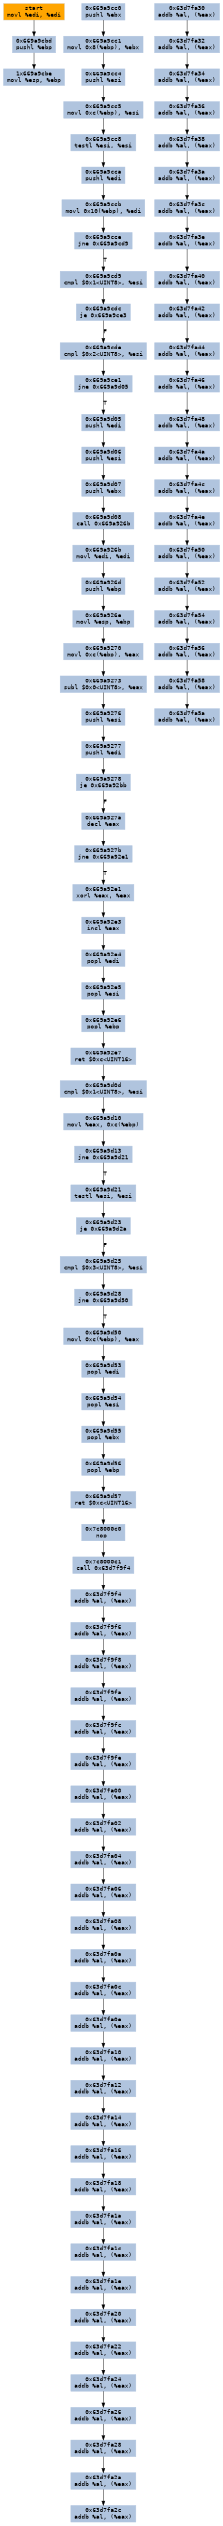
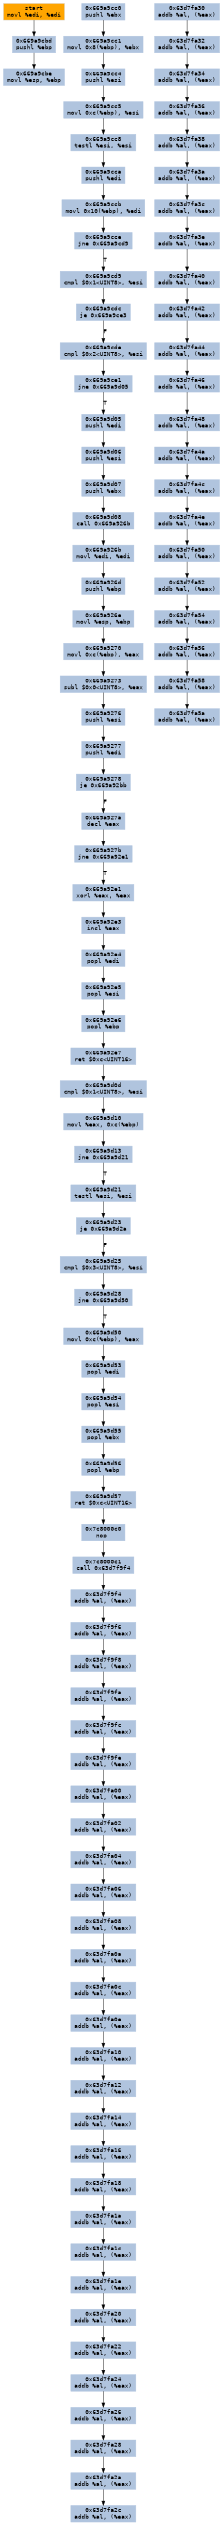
node "1x669a9cbe movl %esp, %ebp": label "1x669a9cbe movl %esp, %ebp" -> "0x669a9cbe movl %esp, %ebp"
